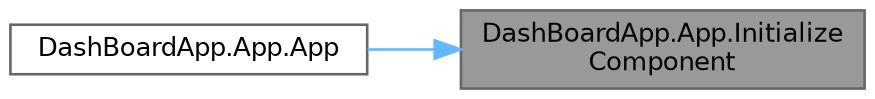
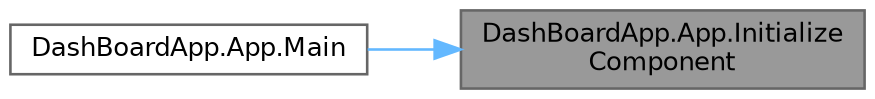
node "DashBoardApp.App.App": label "DashBoardApp.App.App" -> "DashBoardApp.App.Main"
